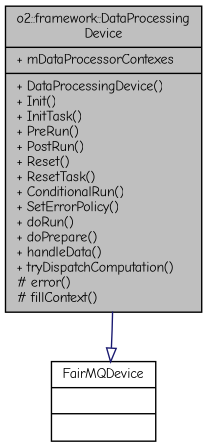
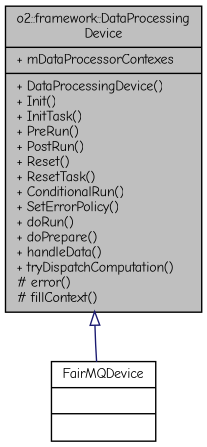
edge "o2::framework::DataProcessing" -> "FairMQDevice": reversed
